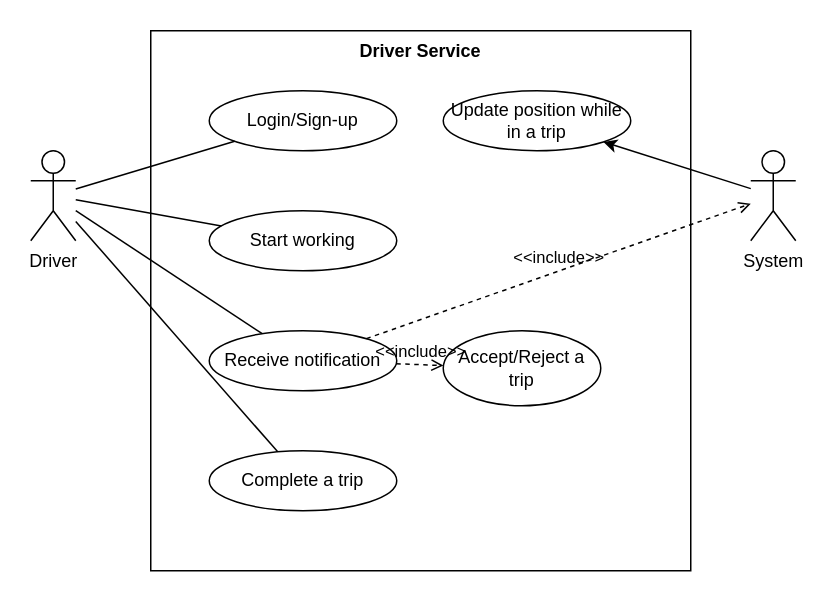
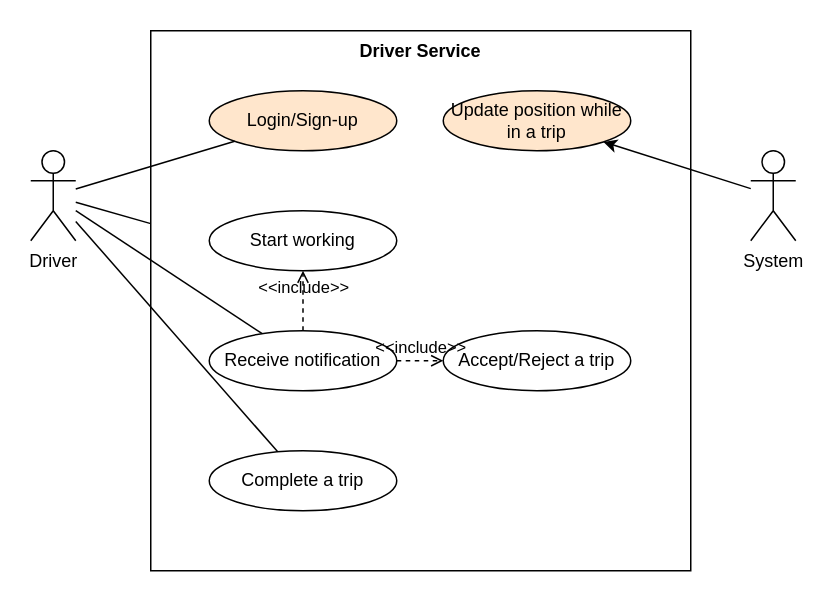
node "Login/Sign-up": fillcolor #ffffff -> #ffe6cc
node "Update position while in a trip": fillcolor #ffffff -> #ffe6cc
edge "Driver" -- "Start working": now "Driver" -- "Driver Service"
edge "Receive notification" -> "System": now "Receive notification" -> "Start working"
node "Accept/Reject a trip": size 158x75 -> 188x60
